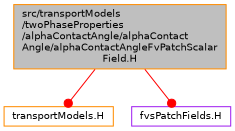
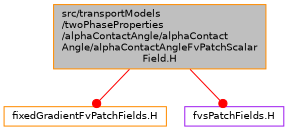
node "transportModels.H": label "transportModels.H" -> "fixedGradientFvPatchFields.H"
